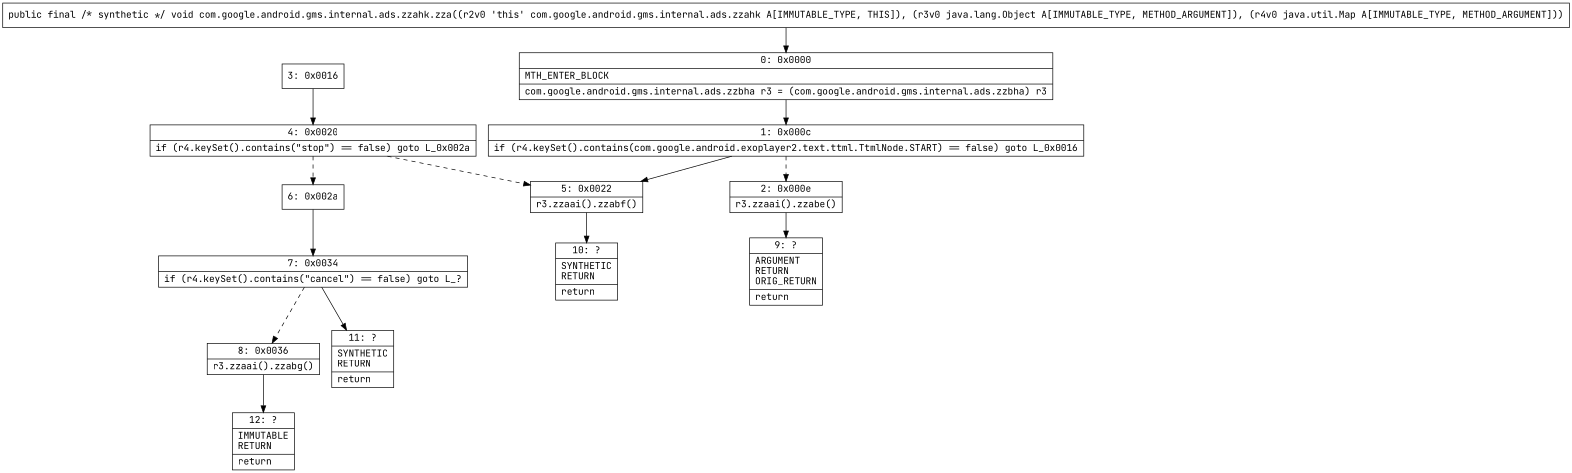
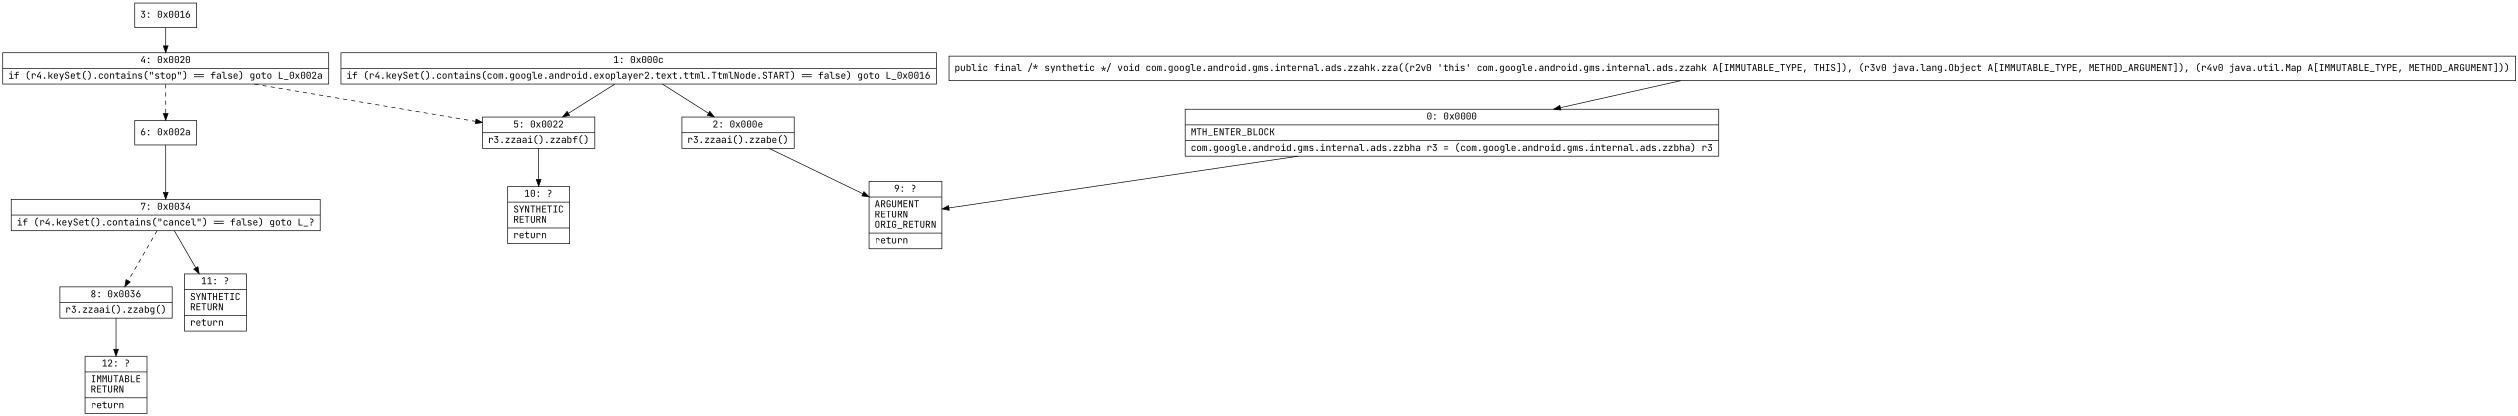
edge "0: 0x0000" -> "1: 0x000c": now "0: 0x0000" -> "9: ?"
edge "1: 0x000c" -> "2: 0x000e": style dashed -> solid
